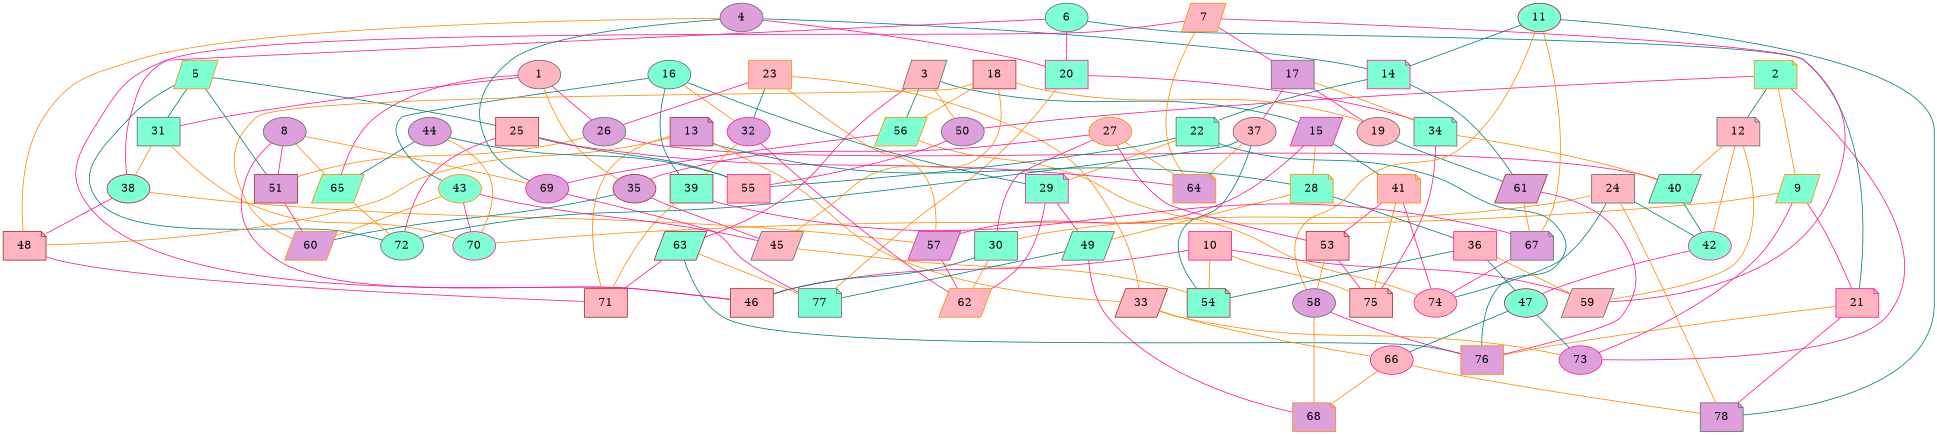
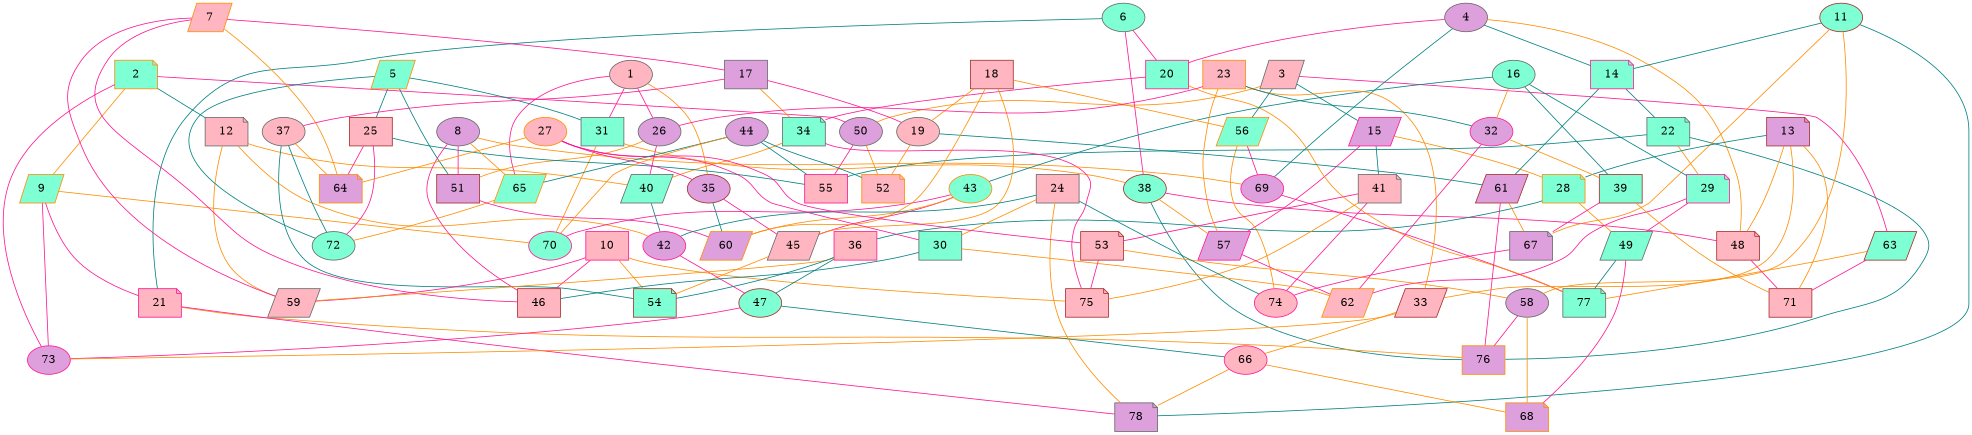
node "52": added
node "41": color darkorange -> gray40
node "42": fillcolor aquamarine -> plum
edge "47" -- "73": color teal -> deeppink
edge "63" -- "76": now "38" -- "76"
